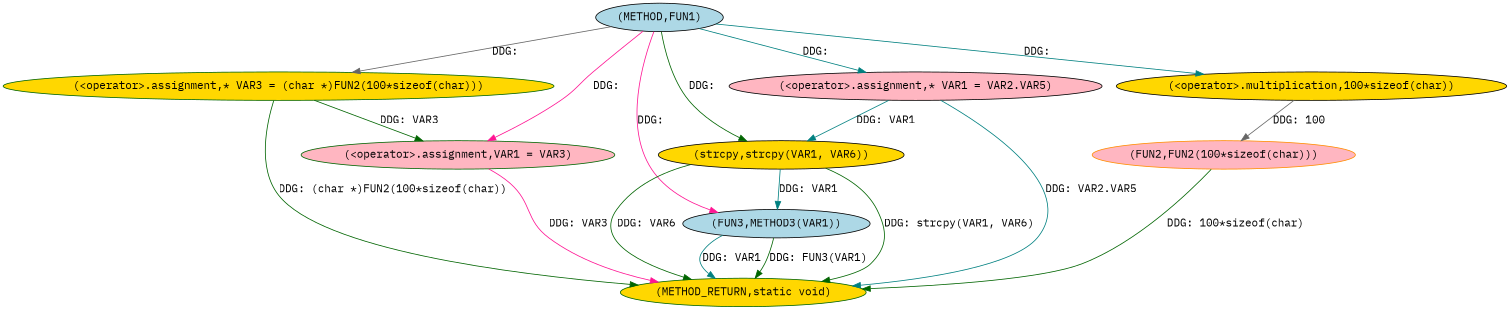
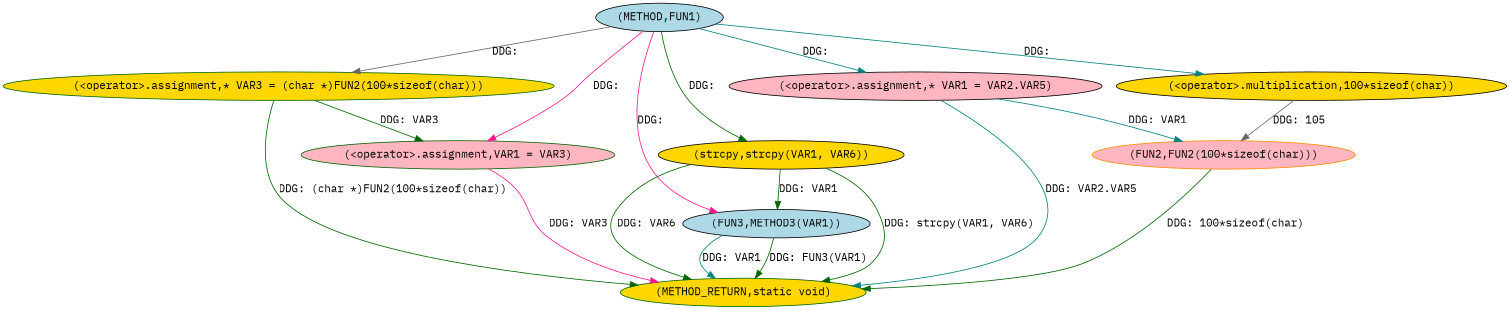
edge "(<operator>.assignment,* VAR1 = VAR2.VAR5)" -> "(strcpy,strcpy(VAR1, VAR6))": now "(<operator>.assignment,* VAR1 = VAR2.VAR5)" -> "(FUN2,FUN2(100*sizeof(char)))"
edge "(<operator>.multiplication,100*sizeof(char))" -> "(FUN2,FUN2(100*sizeof(char)))": label "DDG: 100" -> "DDG: 105"
edge "(strcpy,strcpy(VAR1, VAR6))" -> "(FUN3,METHOD3(VAR1))": color teal -> darkgreen
